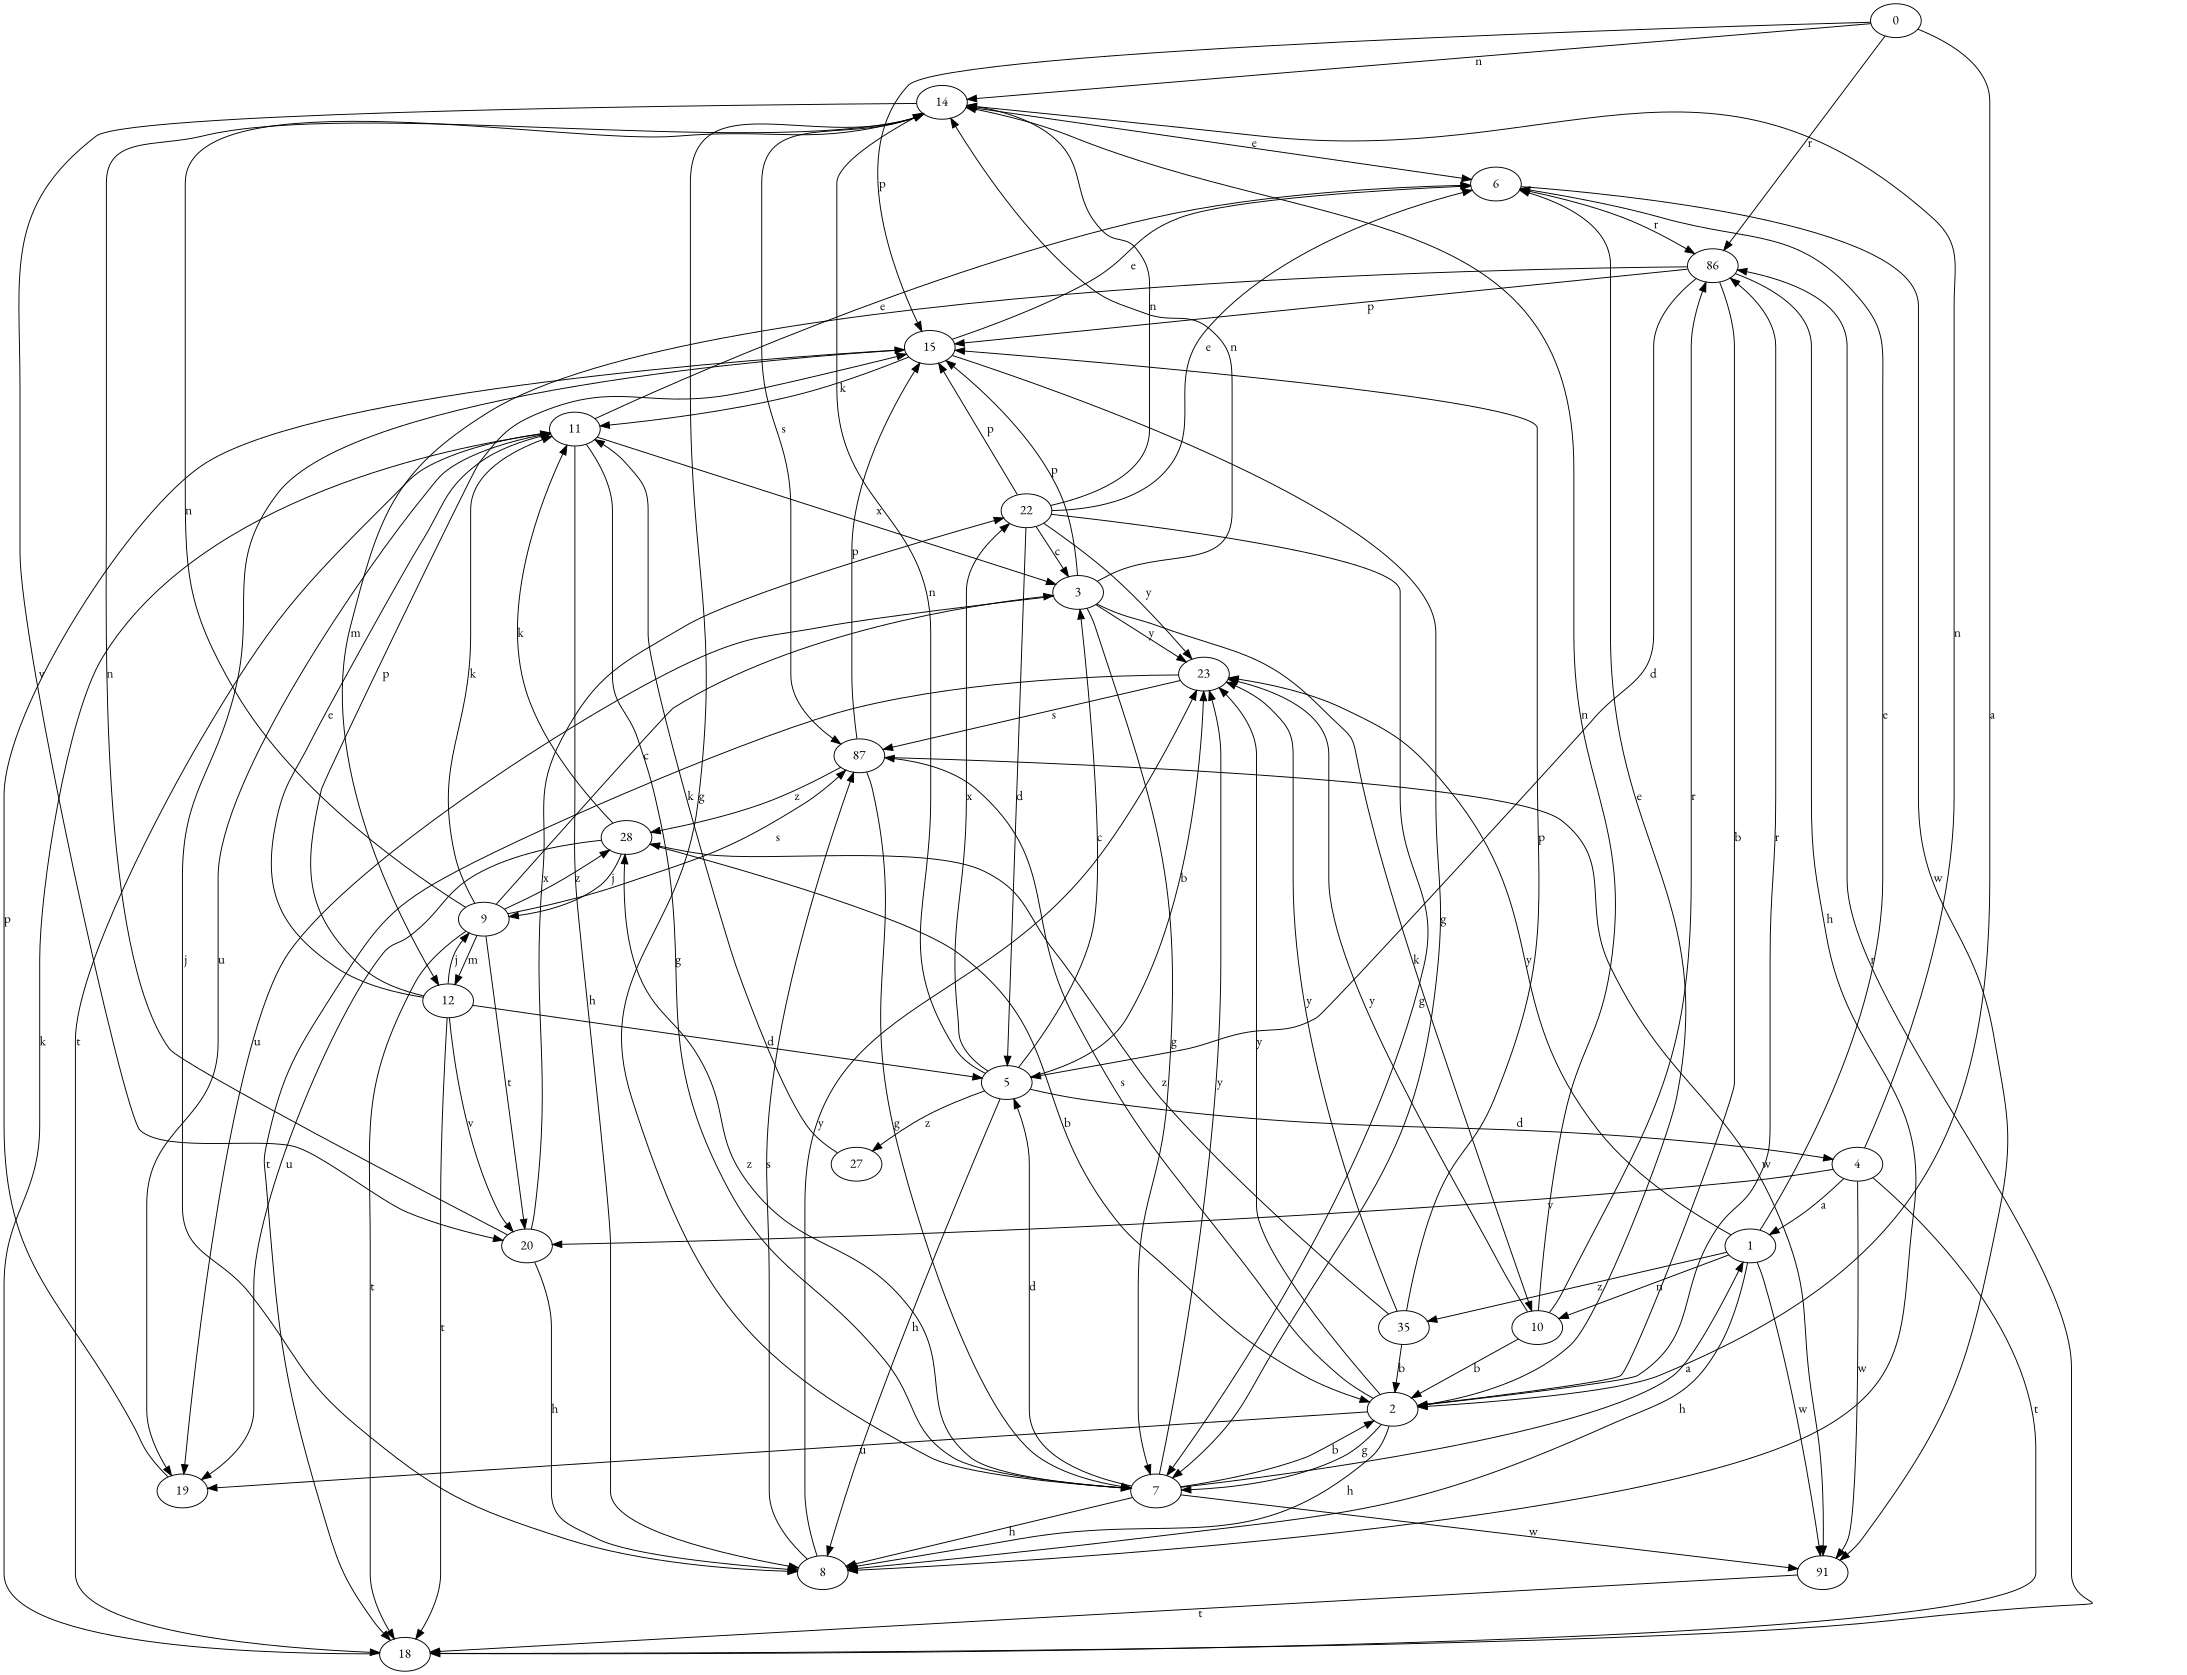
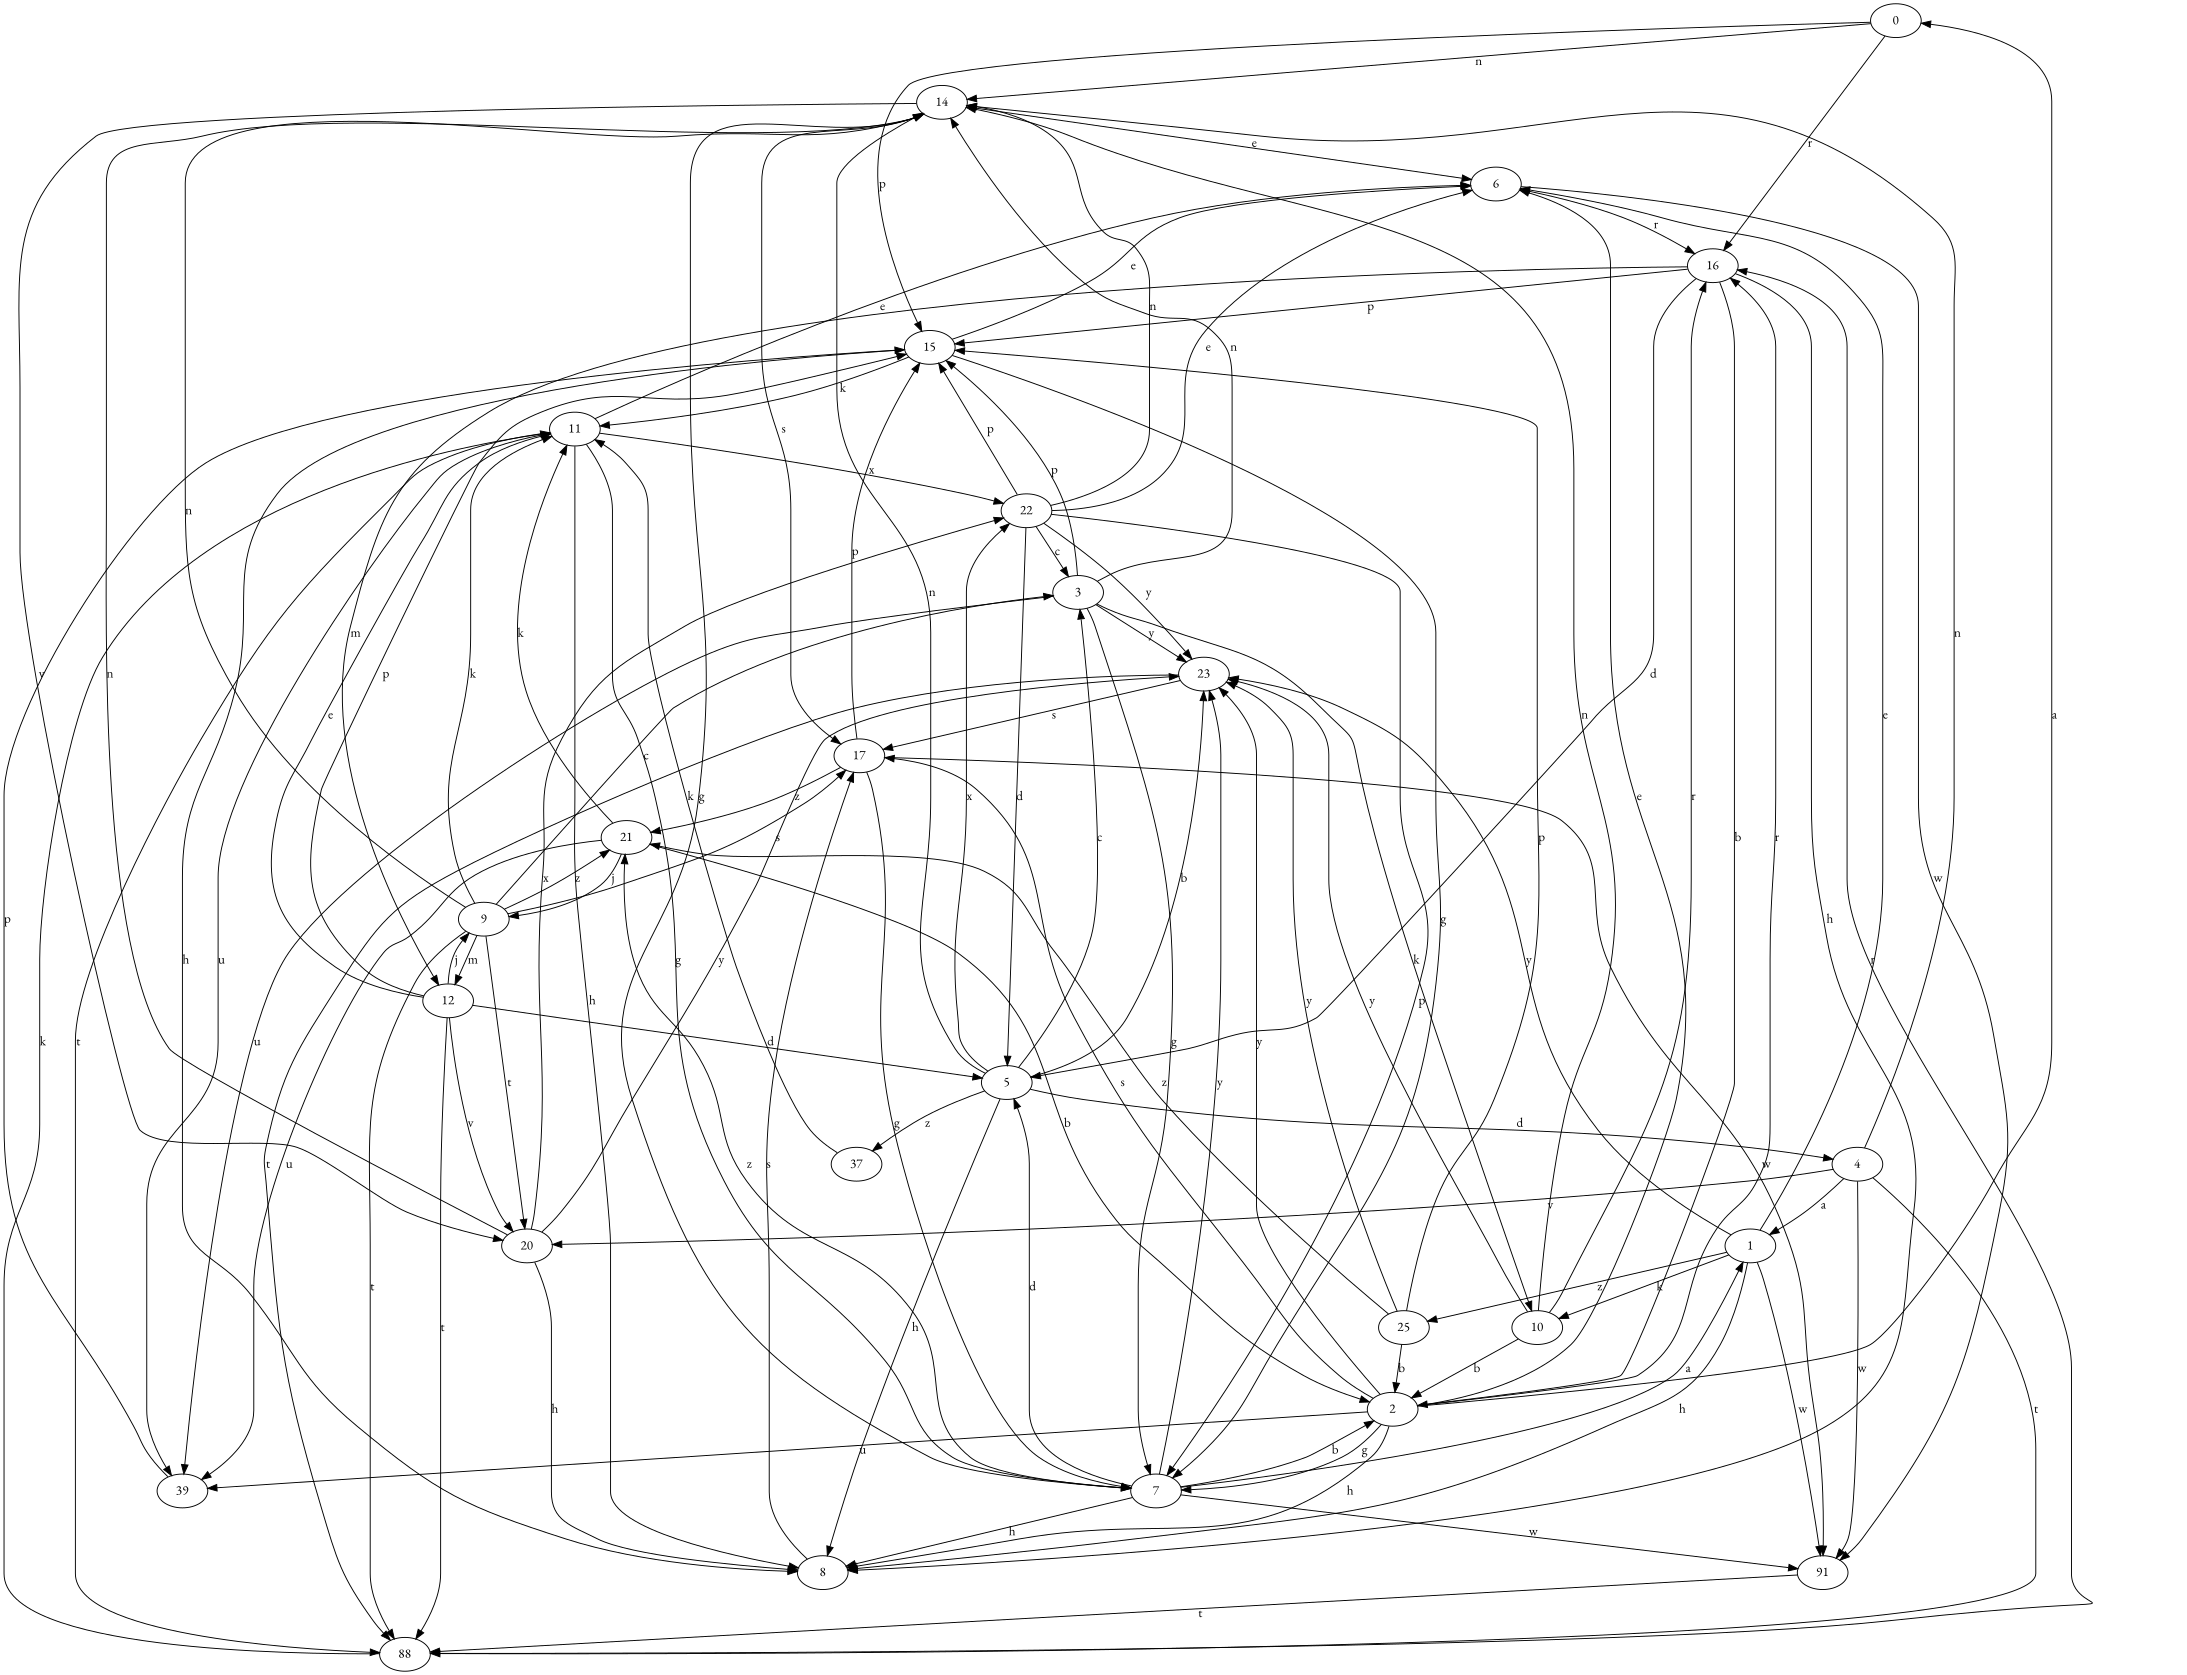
node "86": label "86" -> "16"
edge "11" -> "3": now "11" -> "22"
node "87": label "87" -> "17"
node "28": label "28" -> "21"
edge "0" -> "2": reversed
edge "15" -> "8": label "j" -> "h"
edge "22" -> "7": label "g" -> "p"
edge "8" -> "23": now "20" -> "23"
node "27": label "27" -> "37"
edge "1" -> "10": label "n" -> "k"
node "35": label "35" -> "25"
node "19": label "19" -> "39"
node "18": label "18" -> "88"
